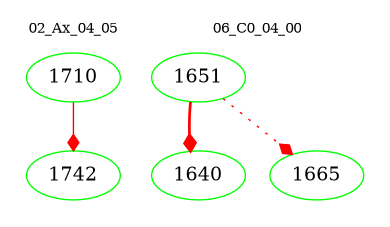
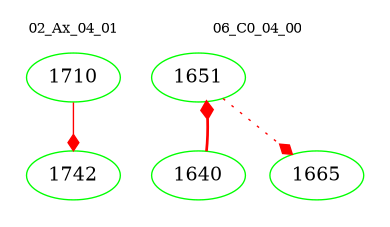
cluster "02_Ax_04_05": label "02_Ax_04_05" -> "02_Ax_04_01"
edge "1651" -> "1640": reversed
